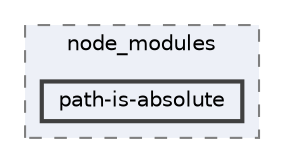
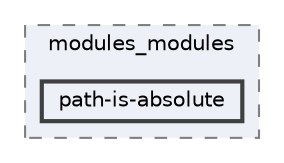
cluster "node_modules": label "node_modules" -> "modules_modules"
